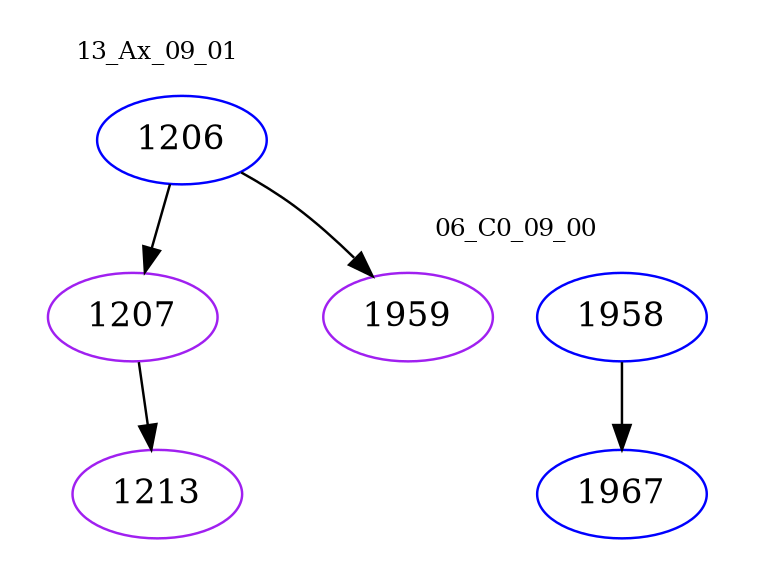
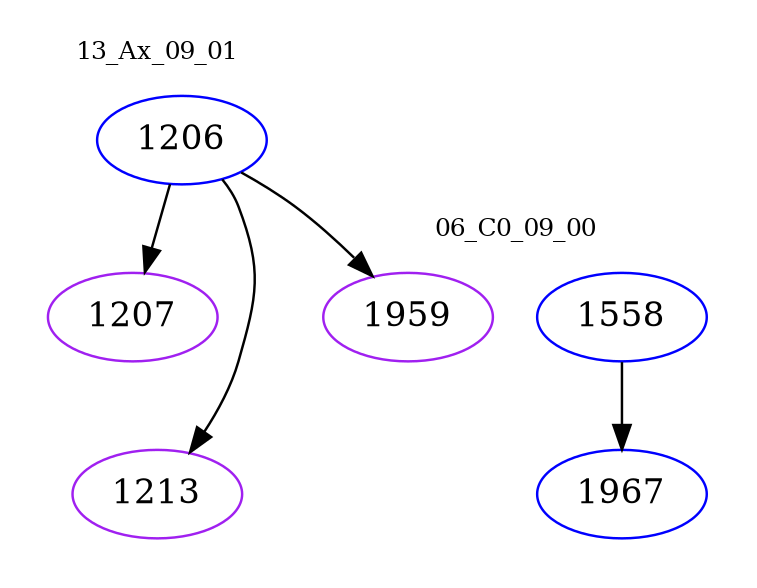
node "1958": label "1958" -> "1558"
edge "1207" -> "1213": now "1206" -> "1213"
